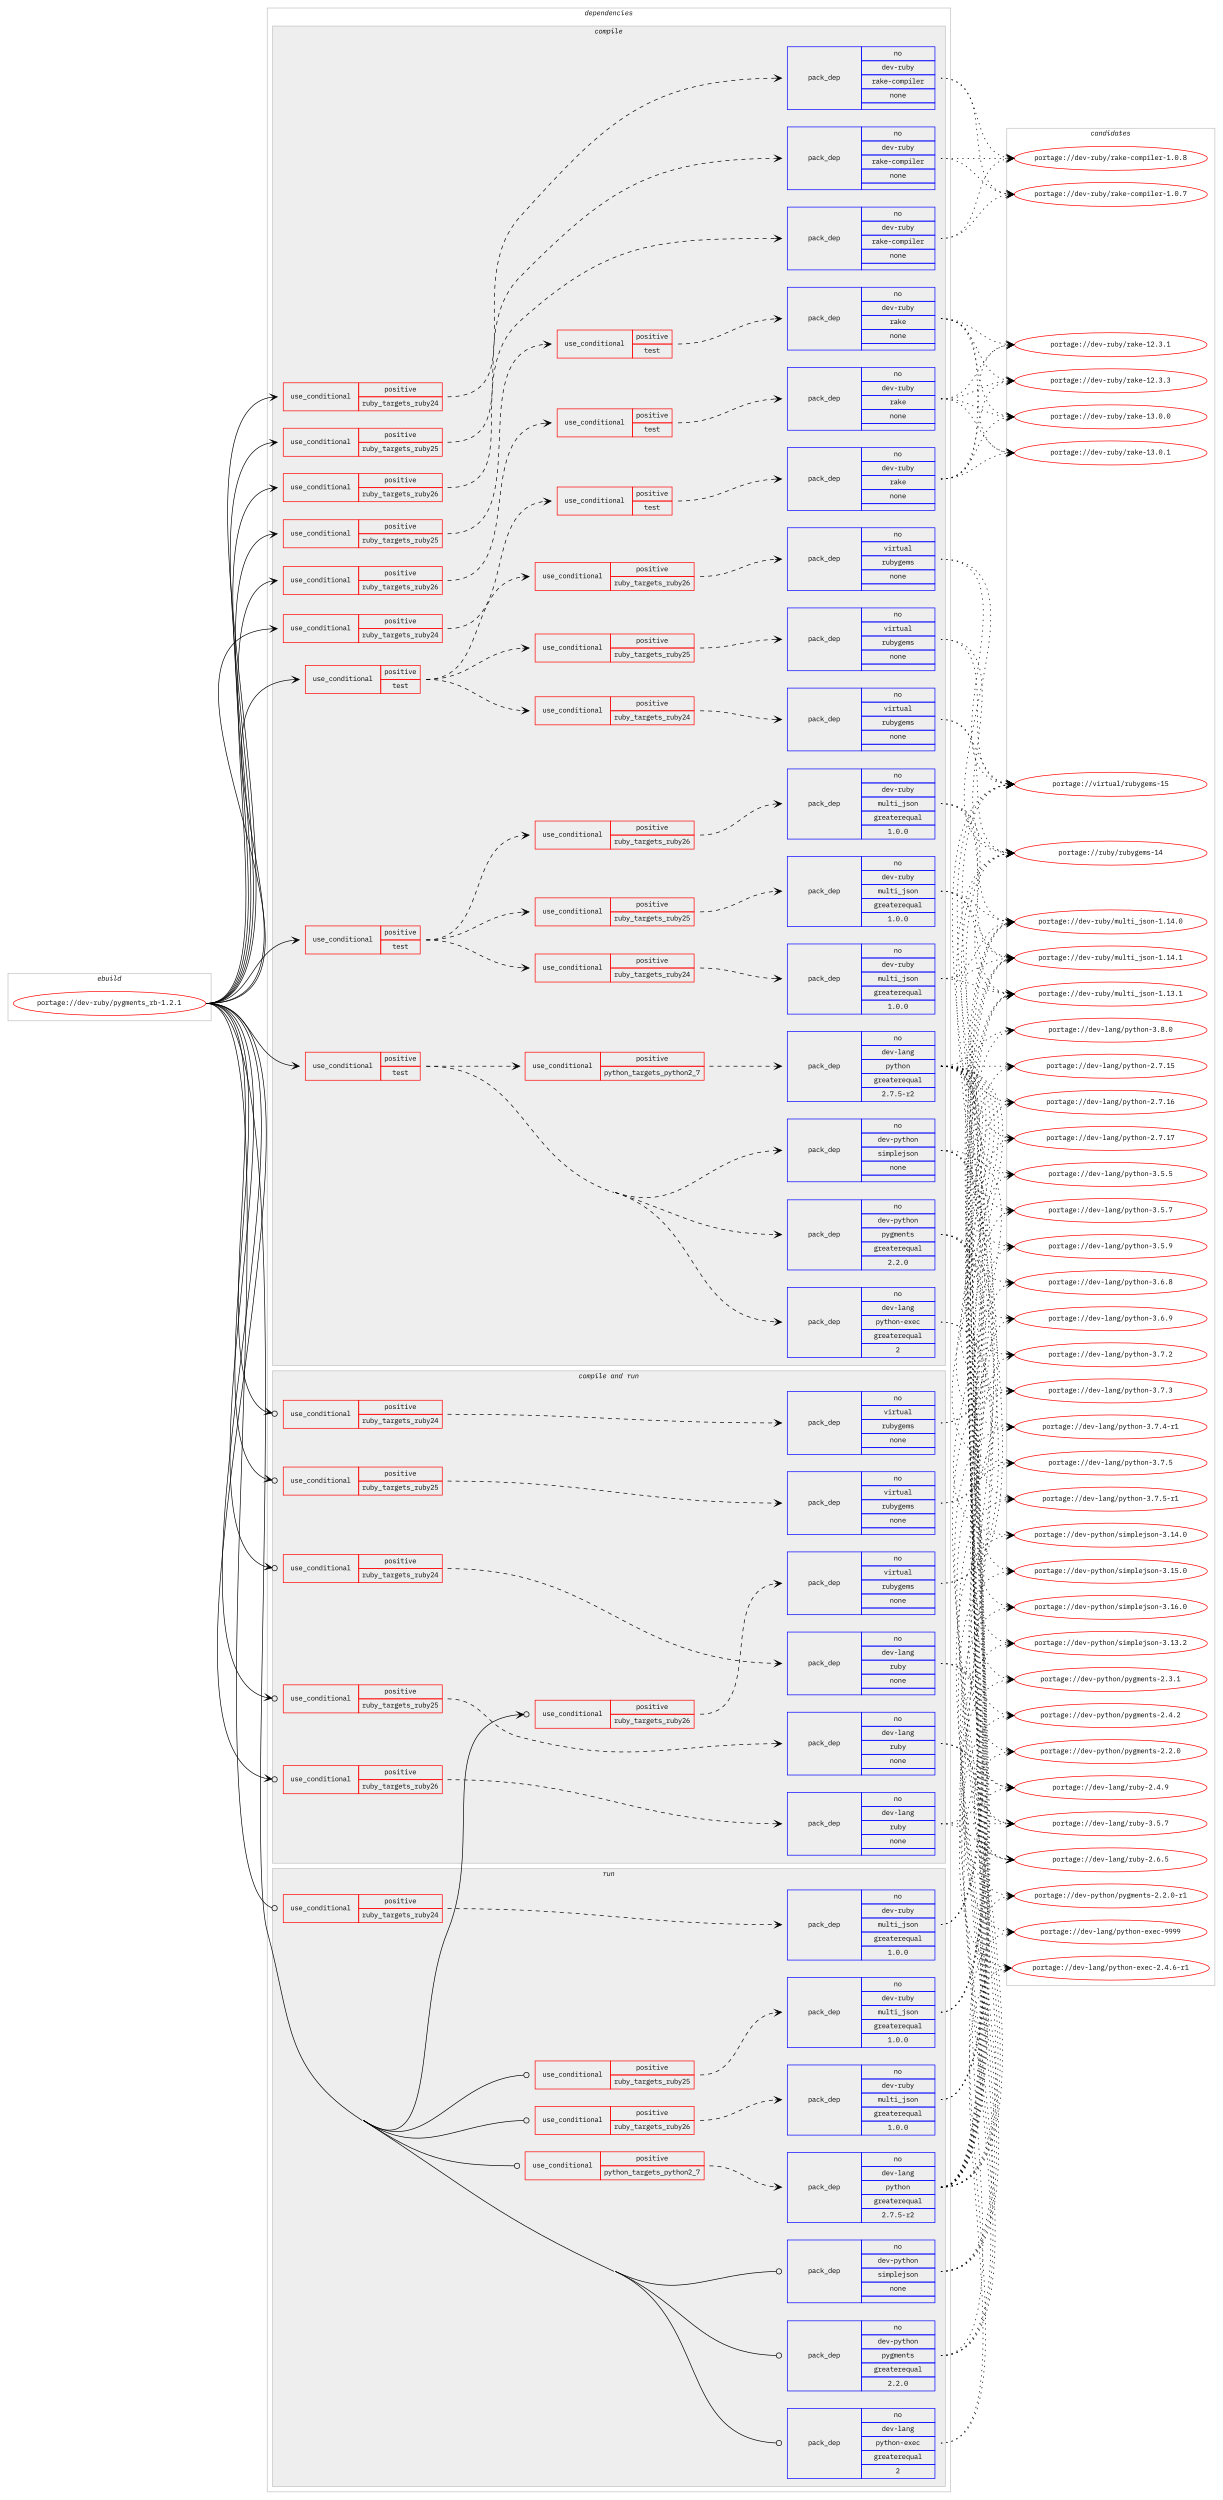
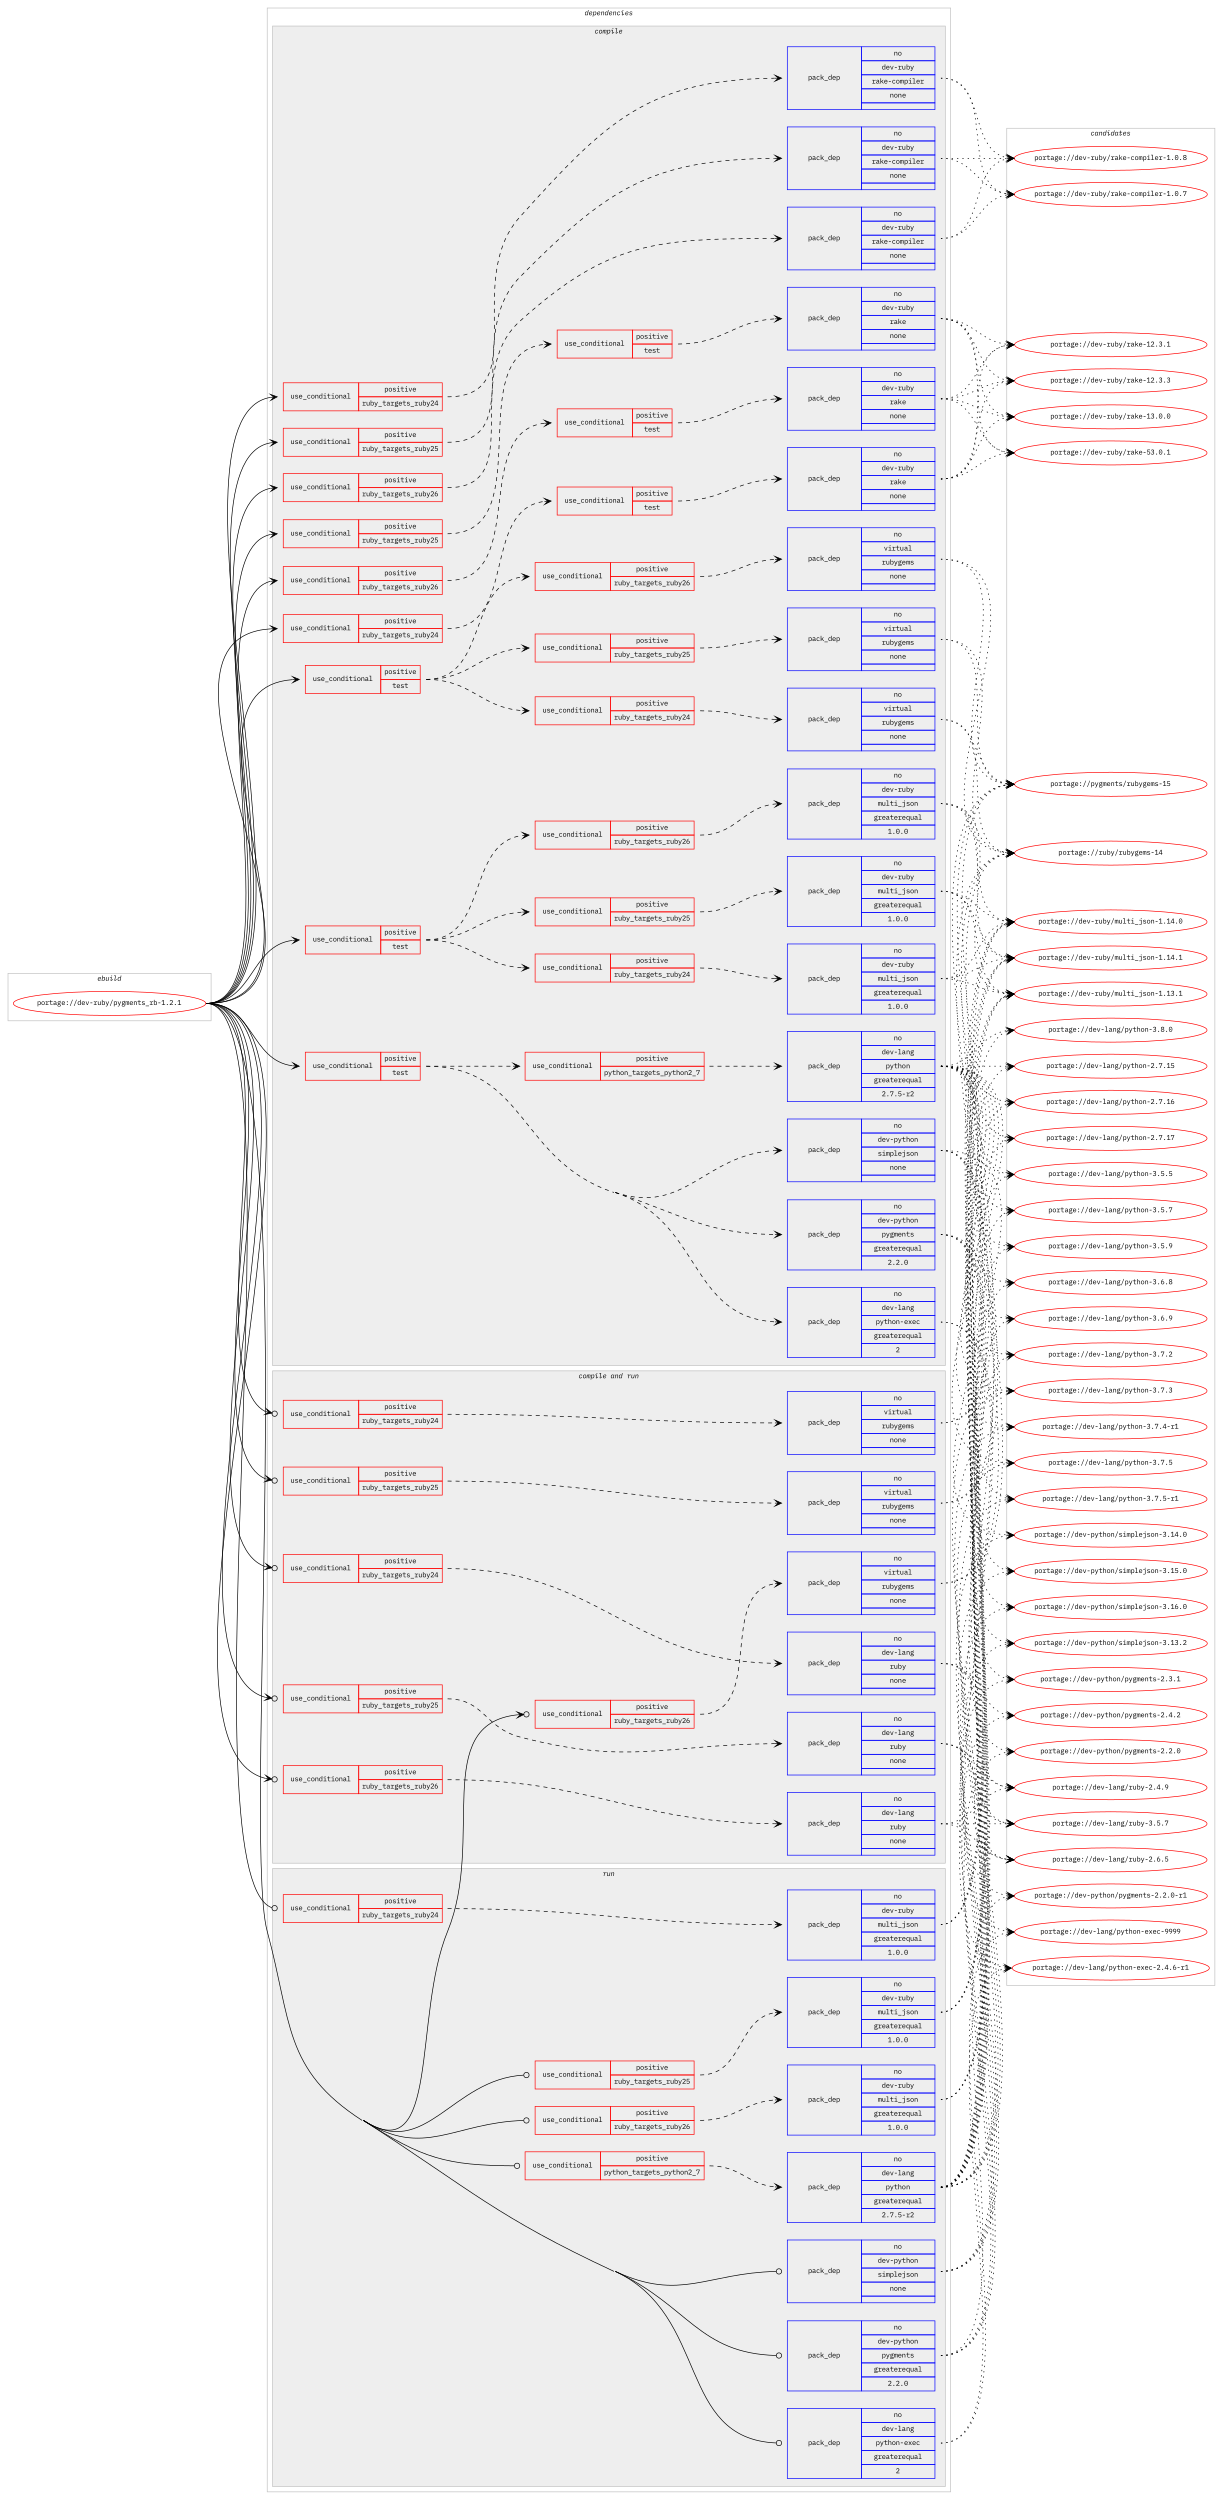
node "portage://dev-ruby/rake-13.0.1": label "portage://dev-ruby/rake-13.0.1" -> "portage://dev-ruby/rake-53.0.1"
node "portage://virtual/rubygems-15": label "portage://virtual/rubygems-15" -> "portage://pygments/rubygems-15"
